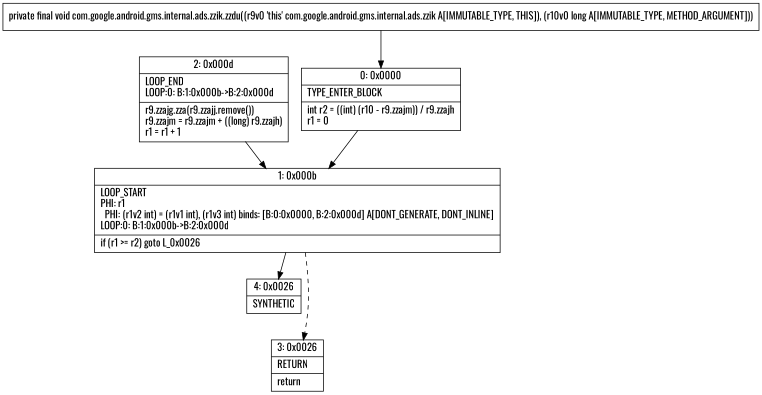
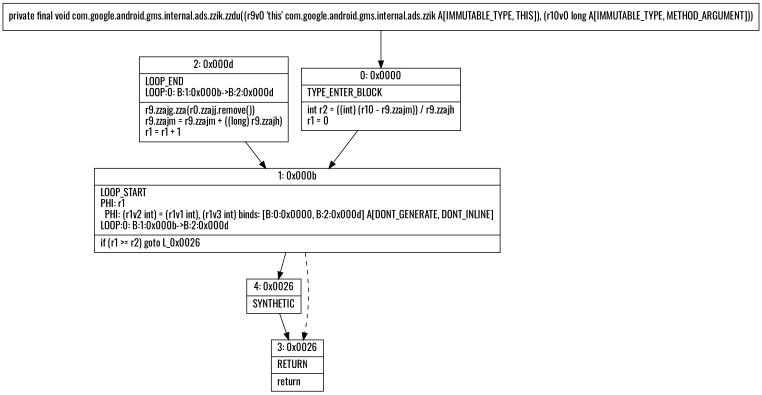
node "2: 0x000d": text "r9.zzajg.zza(r9.zzajj.remove())" -> "r9.zzajg.zza(r0.zzajj.remove())"
edge "4: 0x0026" -> "3: 0x0026": added
